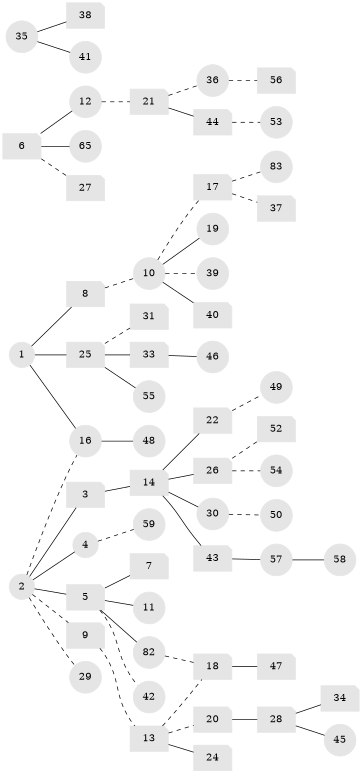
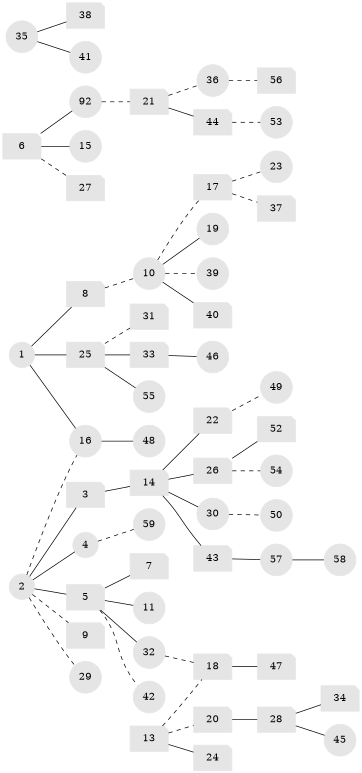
node "12": label "12" -> "92"
node "65": label "65" -> "15"
node "83": label "83" -> "23"
edge "52" -- "26": style dashed -> solid
node "82": label "82" -> "32"
edge "9" -- "13": removed
